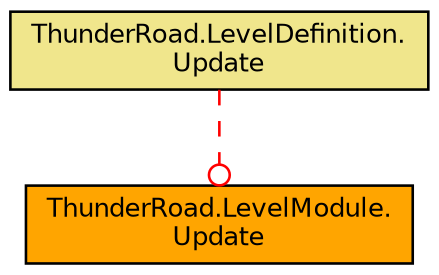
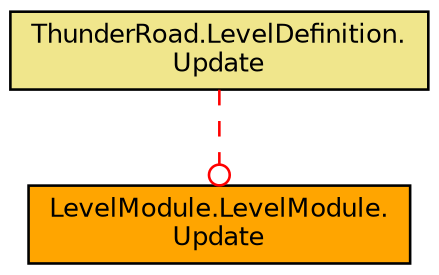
node "ThunderRoad.LevelModule. Update": label "ThunderRoad.LevelModule. Update" -> "LevelModule.LevelModule. Update"
